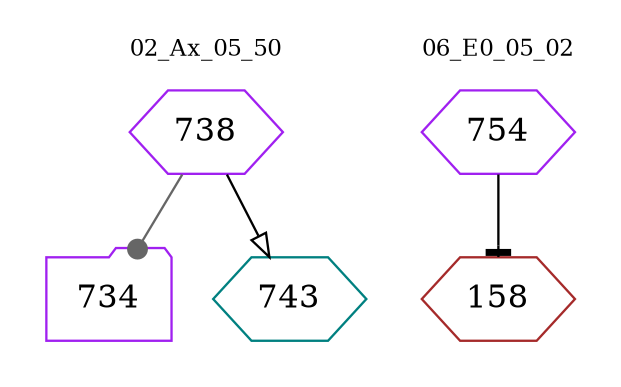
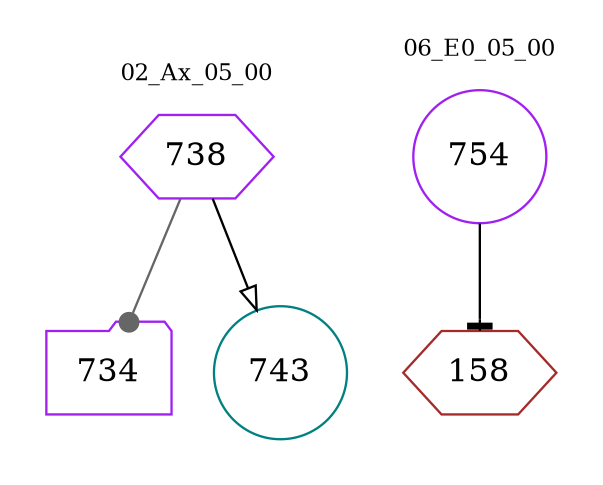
cluster "02_Ax_05_50": label "02_Ax_05_50" -> "02_Ax_05_00"
cluster "06_E0_05_02": label "06_E0_05_02" -> "06_E0_05_00"
node "754": shape hexagon -> circle
node "743": shape hexagon -> circle
